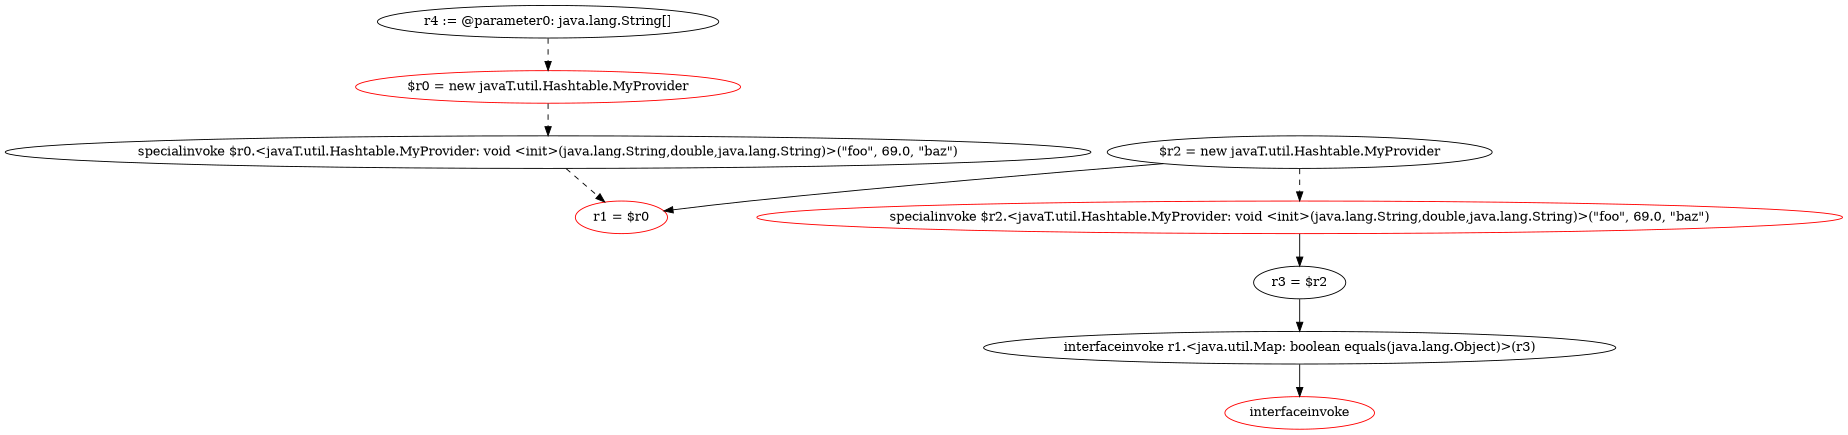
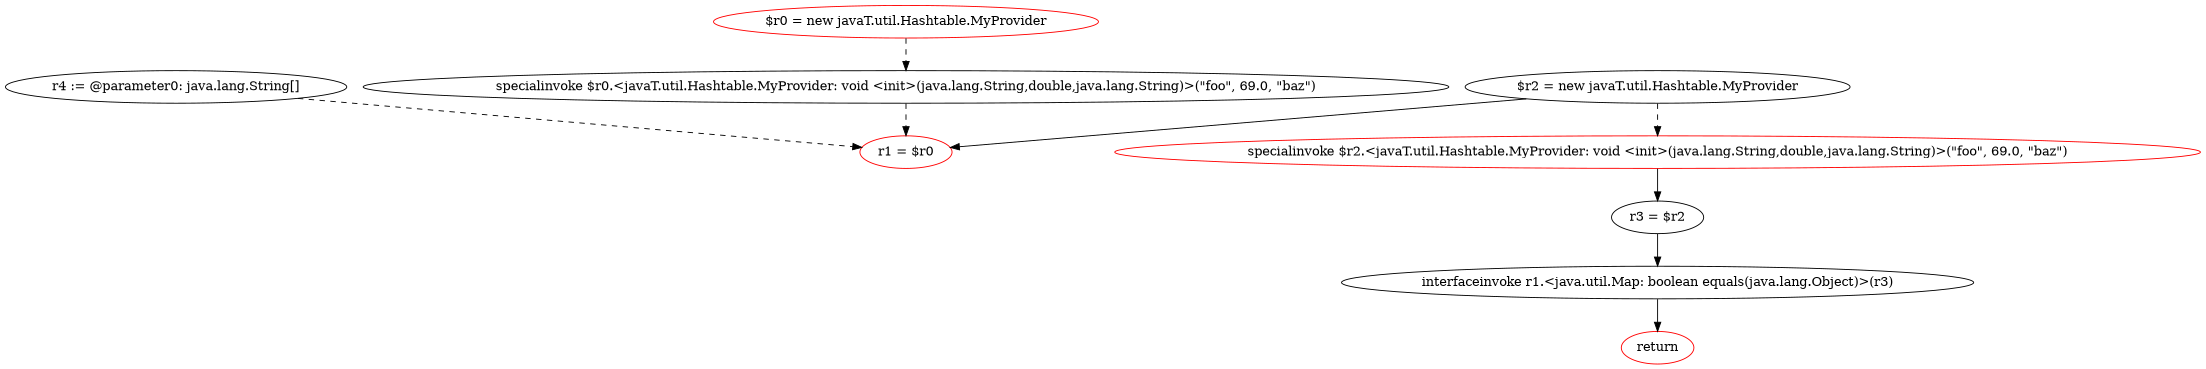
edge "r4 := @parameter0: java.lang.String[]" -> "$r0 = new javaT.util.Hashtable.MyProvider": now "r4 := @parameter0: java.lang.String[]" -> "r1 = $r0"
node "interfaceinvoke": label "interfaceinvoke" -> "return"
